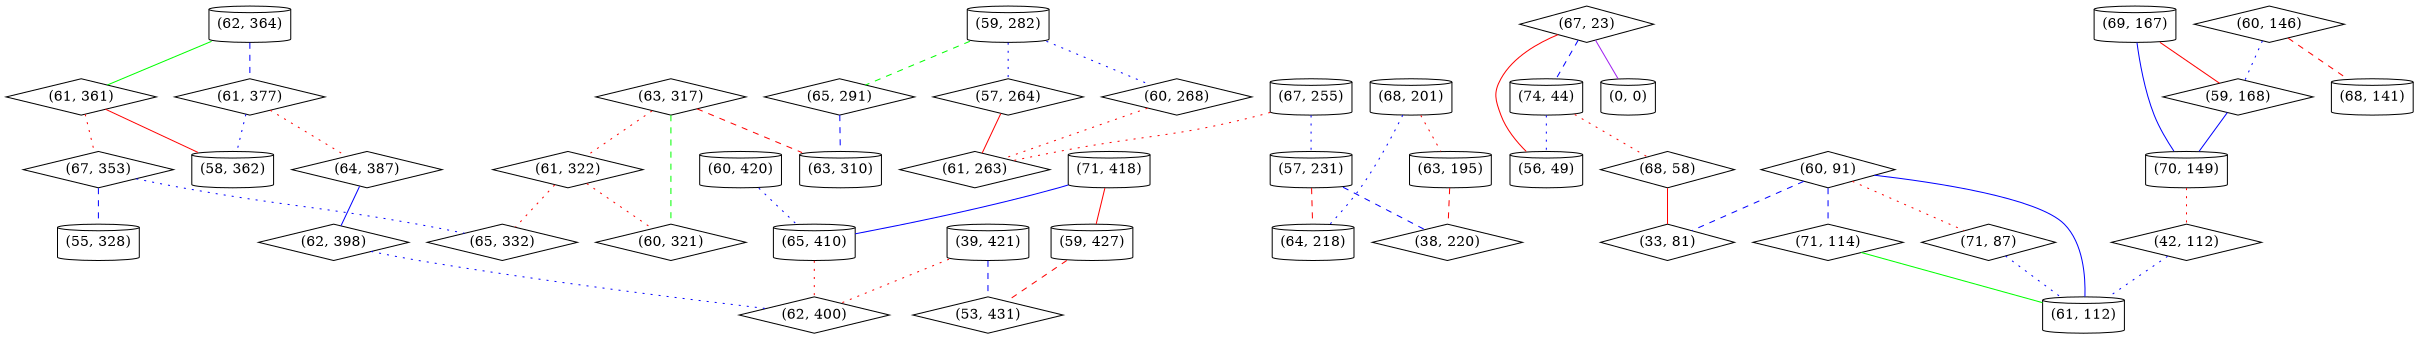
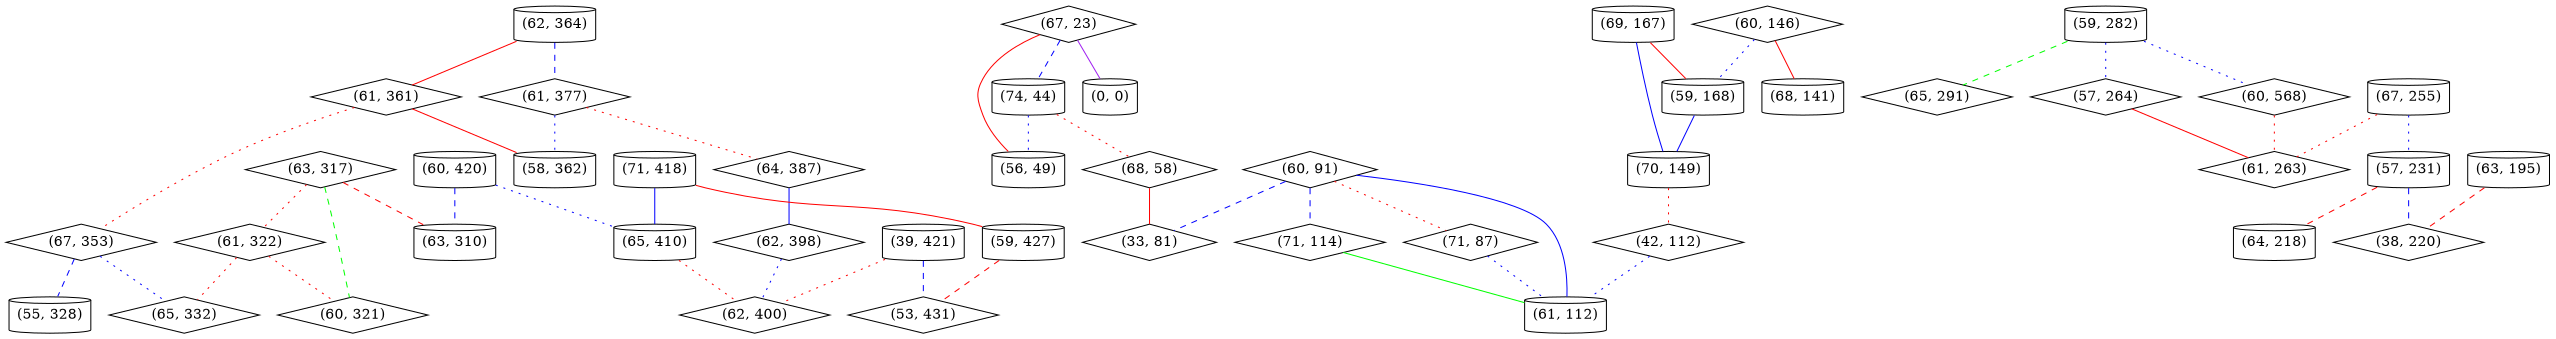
edge "(60, 146)" -- "(68, 141)": style dashed -> solid
edge "(62, 364)" -- "(61, 361)": color green -> red
node "(60, 268)": label "(60, 268)" -> "(60, 568)"
node "(68, 201)": removed
node "(59, 168)": shape diamond -> cylinder
edge "(65, 291)" -- "(63, 310)": now "(60, 420)" -- "(63, 310)"
